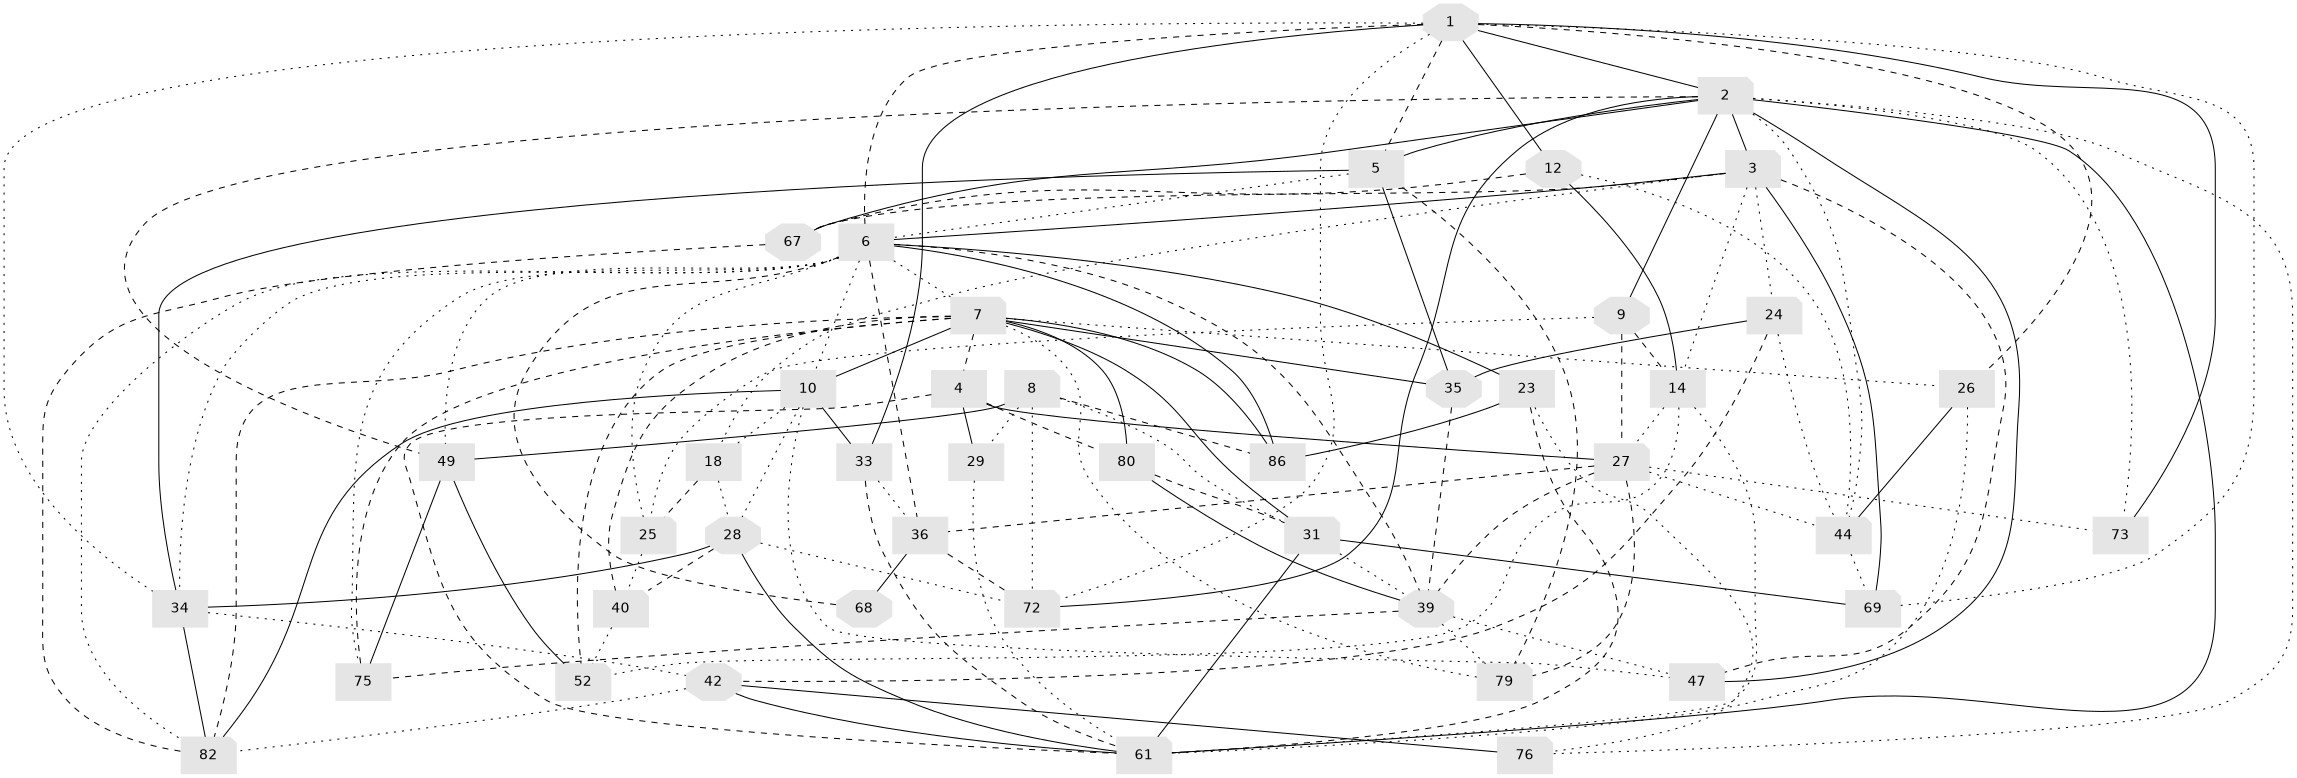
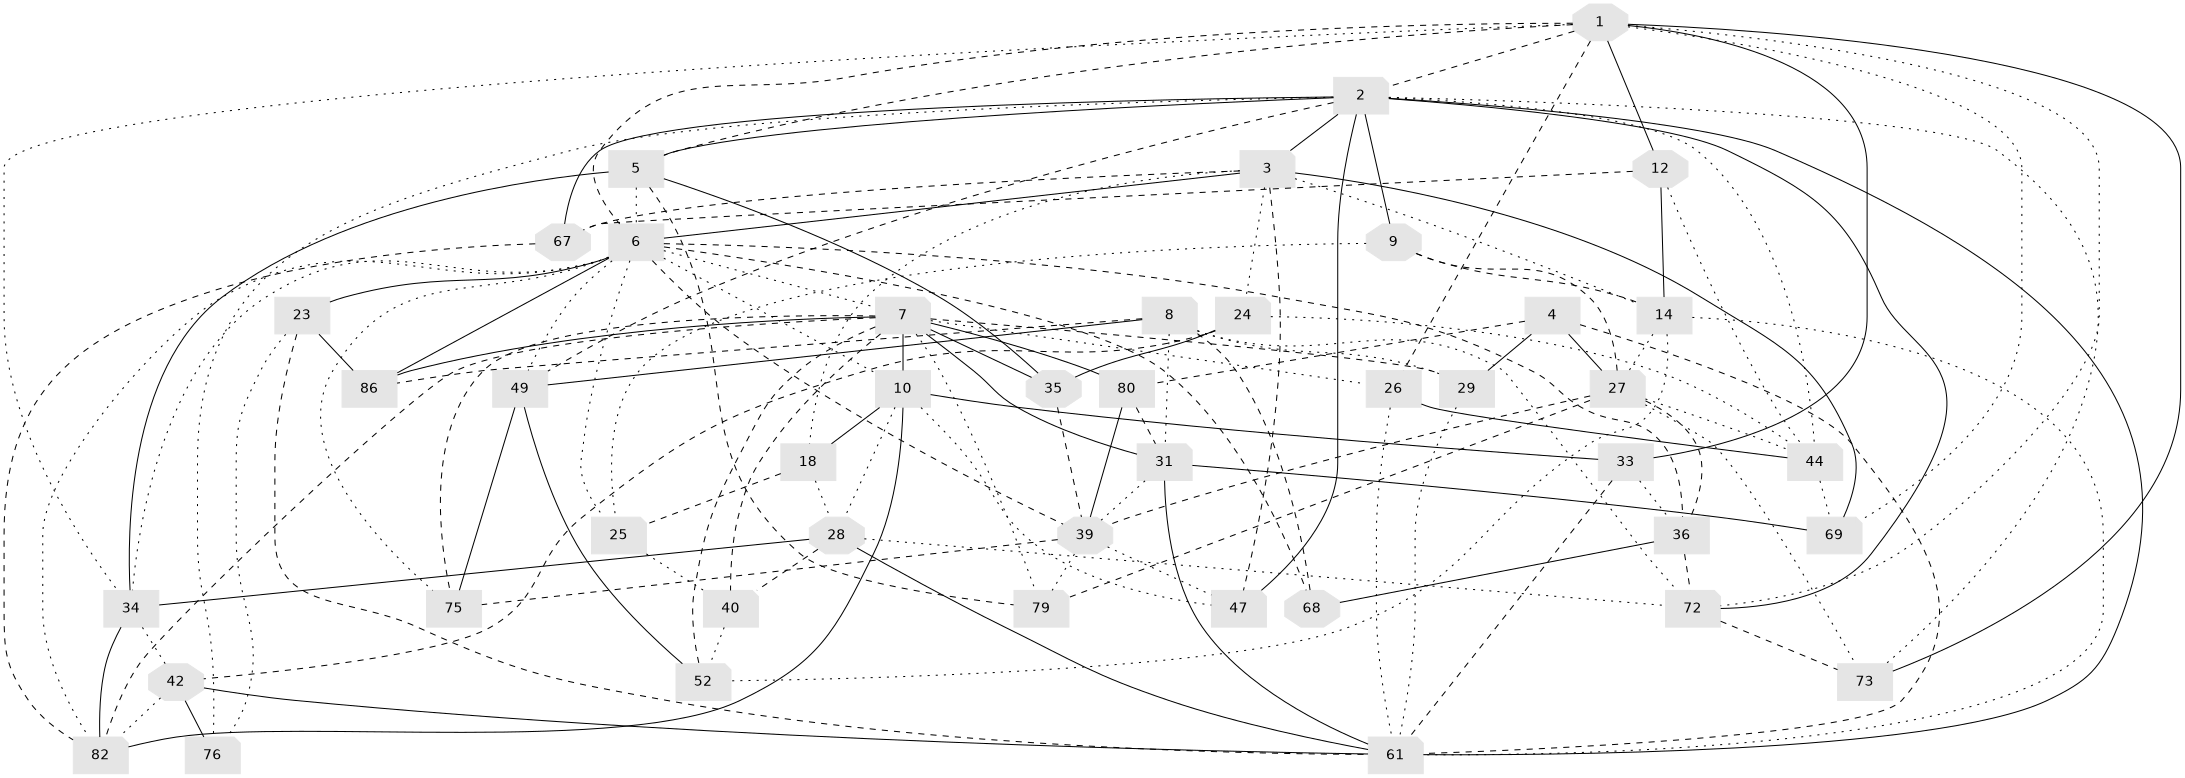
edge "1" -- "2": style solid -> dashed
edge "7" -- "4": now "7" -- "29"
edge "10" -- "18": style dotted -> solid
edge "8" -- "68": added
edge "72" -- "73": added
